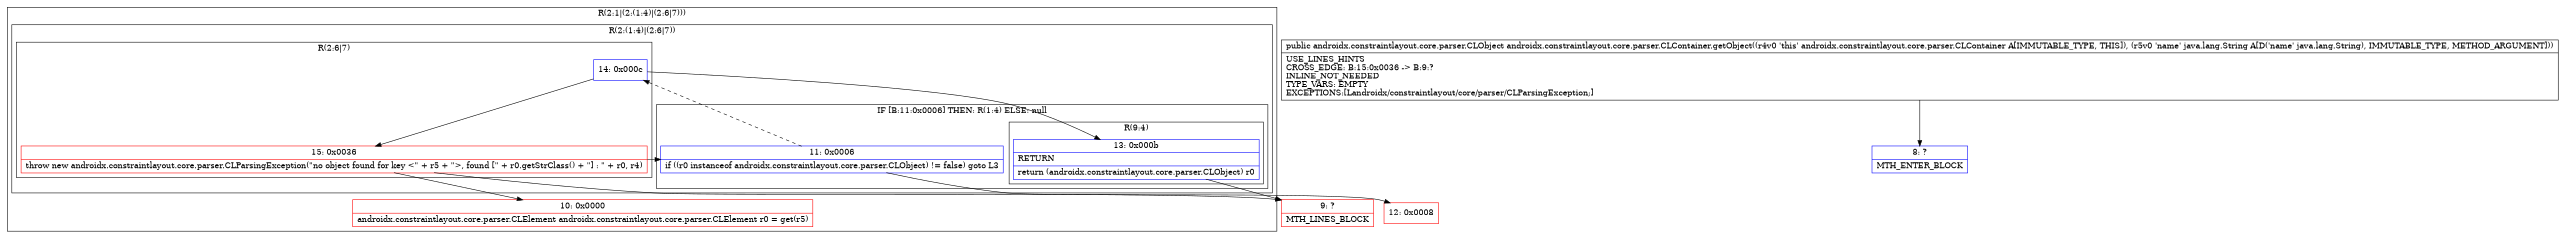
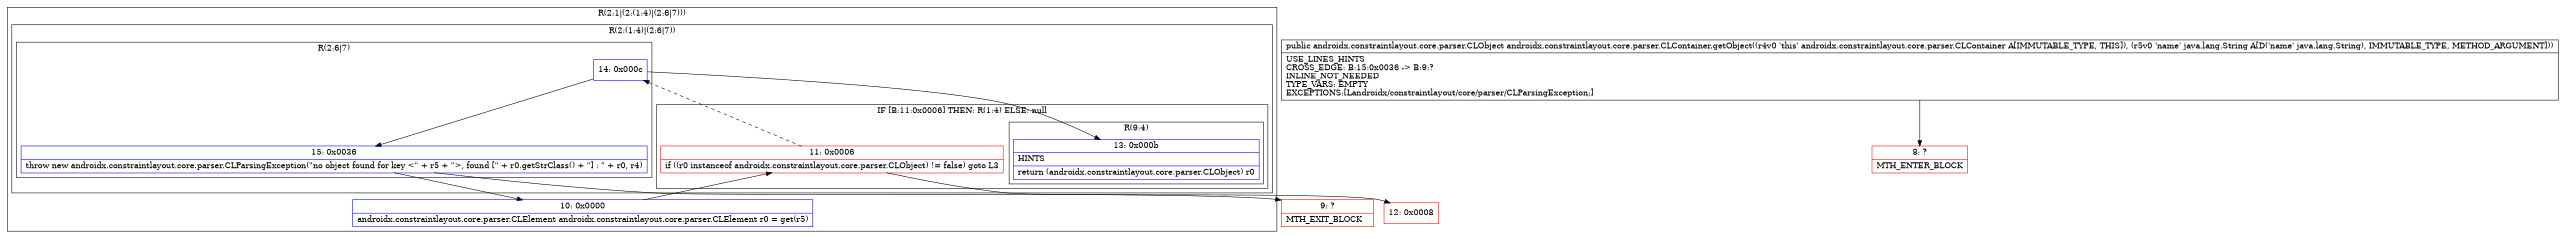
node "15: 0x0036": color red -> blue
edge "15: 0x0036" -> "11: 0x0006": now "10: 0x0000" -> "11: 0x0006"
node "11: 0x0006": color blue -> red
node "13: 0x000b": text "RETURN" -> "HINTS"
node "8: ?": color blue -> red
edge "13: 0x000b" -> "9: ?": removed
node "10: 0x0000": color red -> blue
node "9: ?": text "MTH_LINES_BLOCK" -> "MTH_EXIT_BLOCK"
